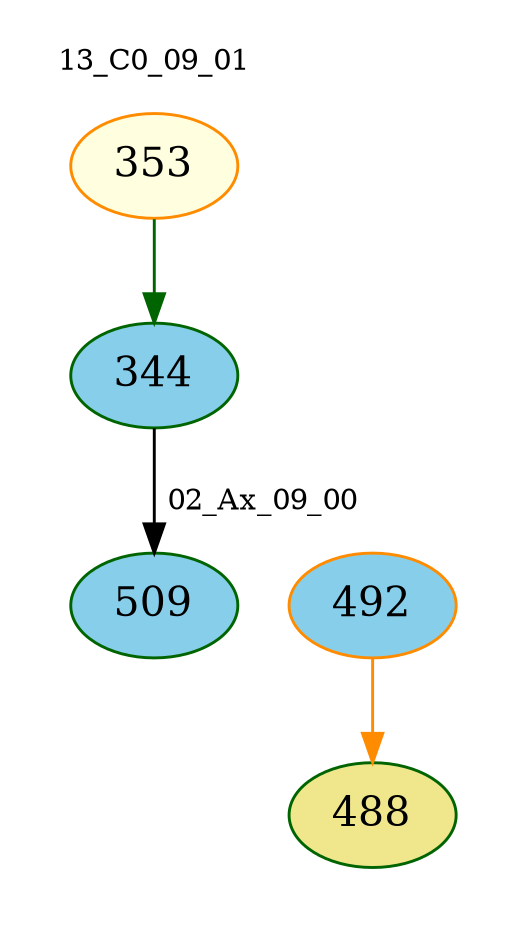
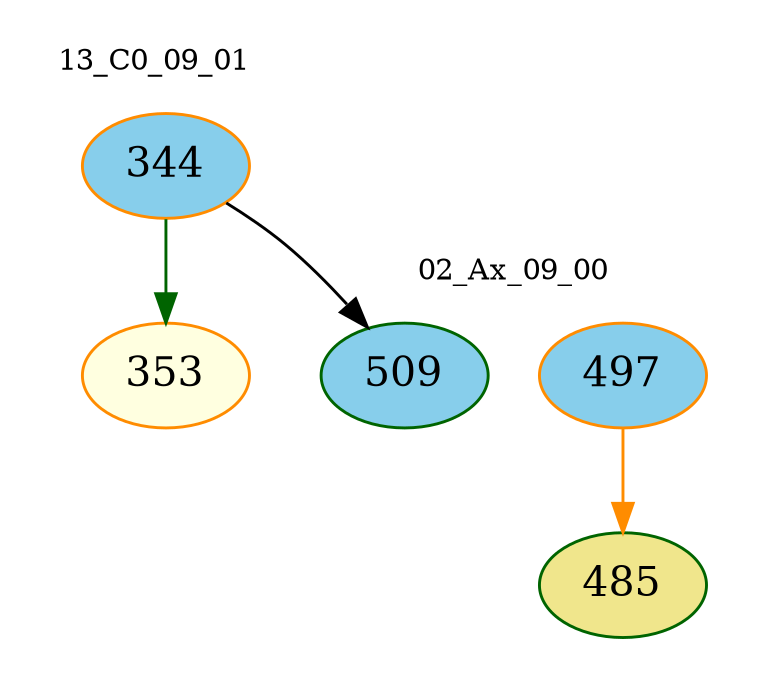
edge "353" -> "344": reversed
node "344": color darkgreen -> darkorange
node "492": label "492" -> "497"
node "488": label "488" -> "485"
